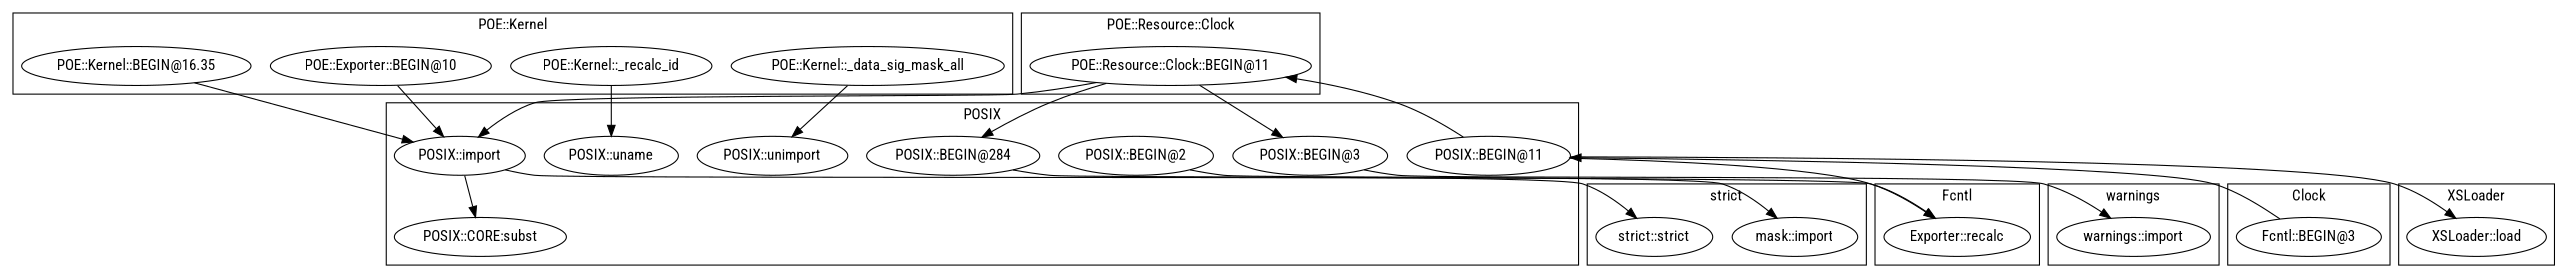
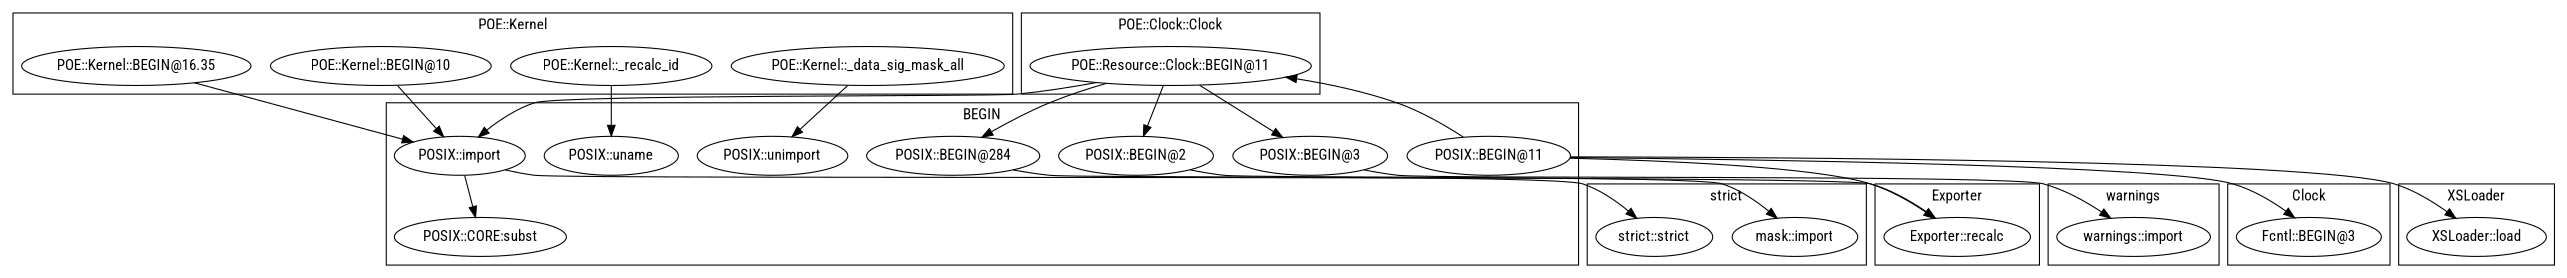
cluster "POE::Resource::Clock": label "POE::Resource::Clock" -> "POE::Clock::Clock"
node "POE::Exporter::BEGIN@10": label "POE::Exporter::BEGIN@10" -> "POE::Kernel::BEGIN@10"
edge "POE::Resource::Clock::BEGIN@11" -> "POSIX::BEGIN@2": added
cluster "POSIX": label "POSIX" -> "BEGIN"
edge "Fcntl::BEGIN@3" -> "POSIX::BEGIN@11": reversed
cluster "Fcntl": label "Fcntl" -> "Exporter"
